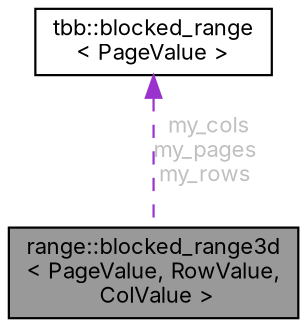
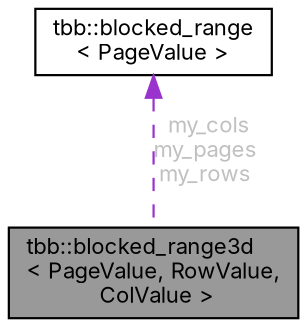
node "range::blocked_range3d < PageValue, RowValue, ColValue >": label "range::blocked_range3d < PageValue, RowValue, ColValue >" -> "tbb::blocked_range3d < PageValue, RowValue, ColValue >"
